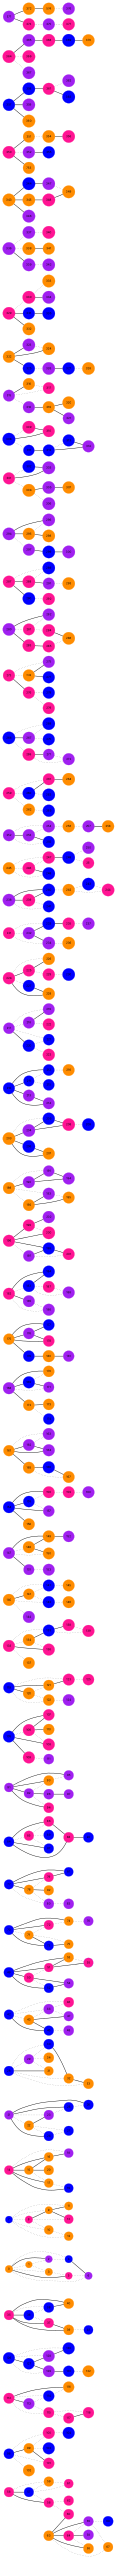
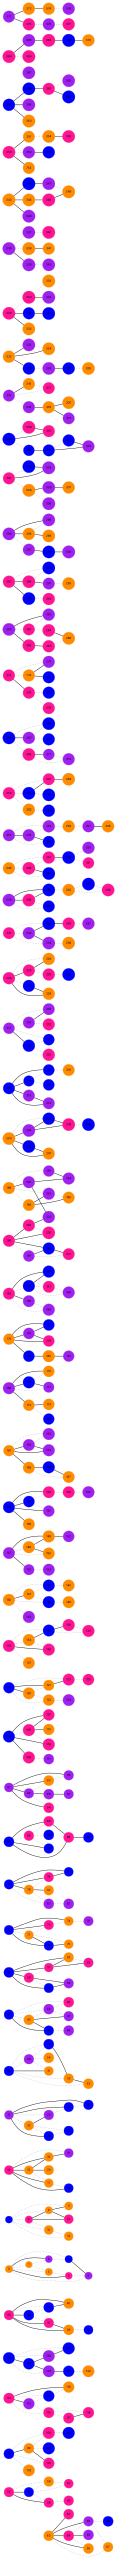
edge "191" -- "190": now "202" -- "190"
edge "13" -- "8": style dotted -> bold
